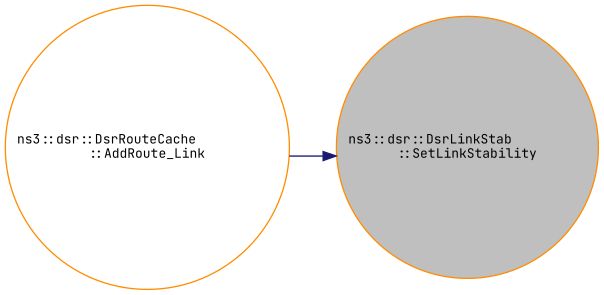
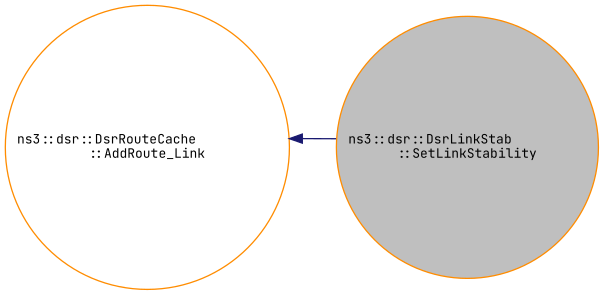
edge "ns3::dsr::DsrRouteCache ::AddRoute_Link" -> "ns3::dsr::DsrLinkStab ::SetLinkStability": reversed
